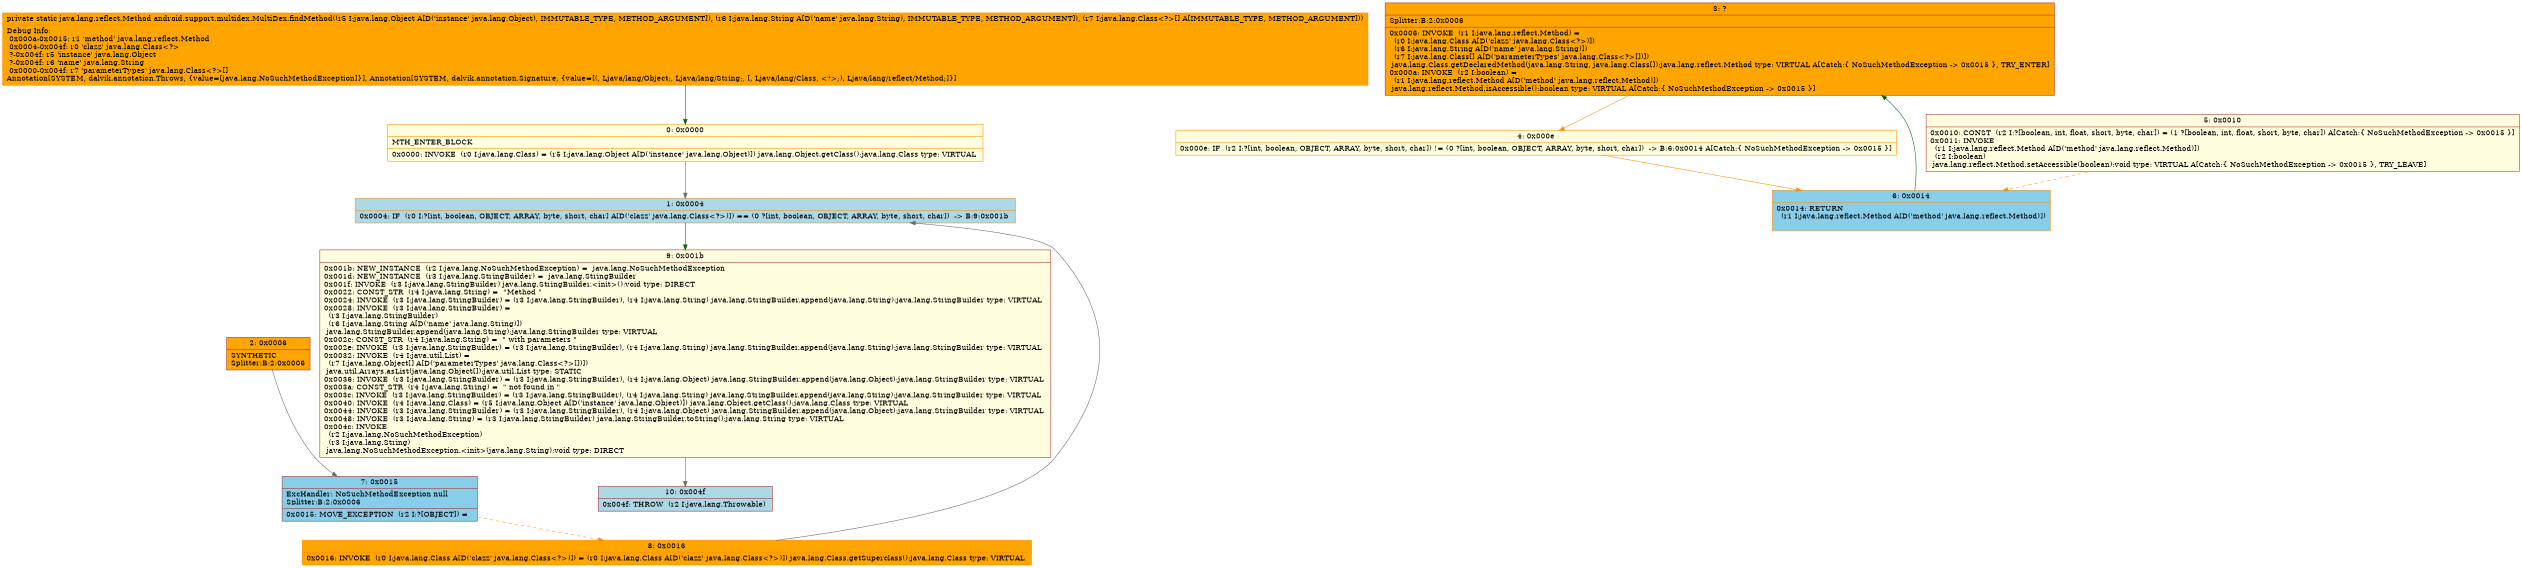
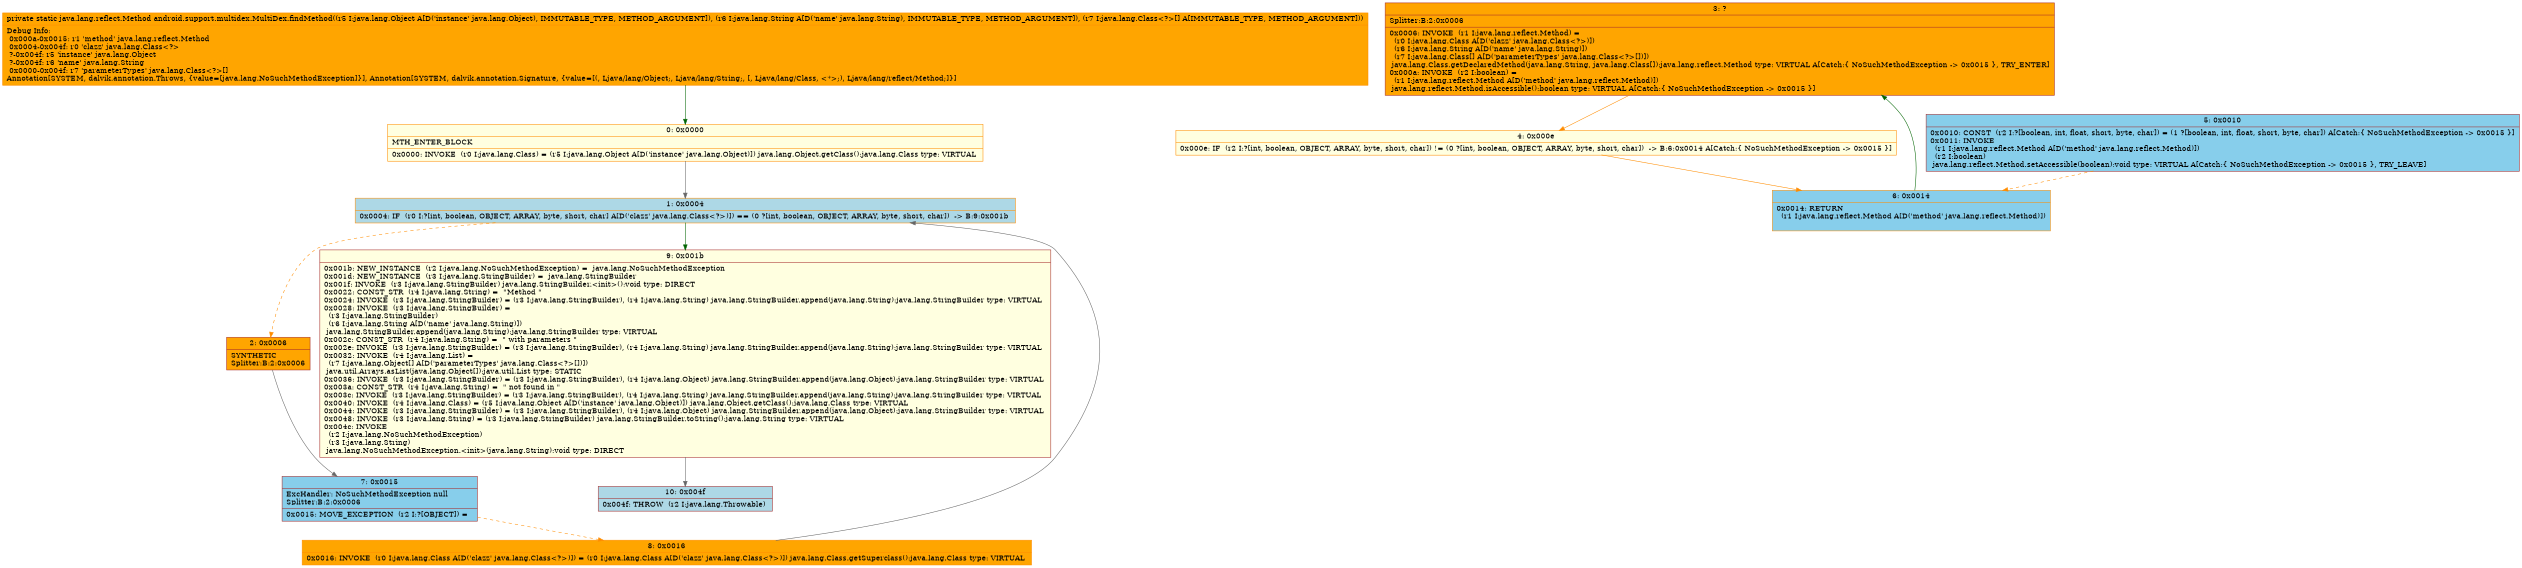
node "5: 0x0010": fillcolor lightyellow -> skyblue
edge "1: 0x0004" -> "2: 0x0006": added
node "9: 0x001b": text "0x0032: INVOKE  (r4 I:java.util.List) =" -> "0x0032: INVOKE  (r4 I:java.lang.List) ="
